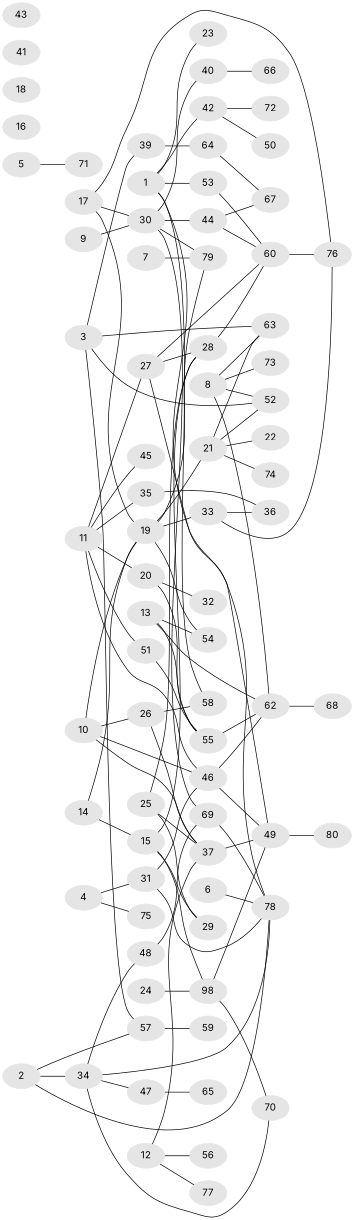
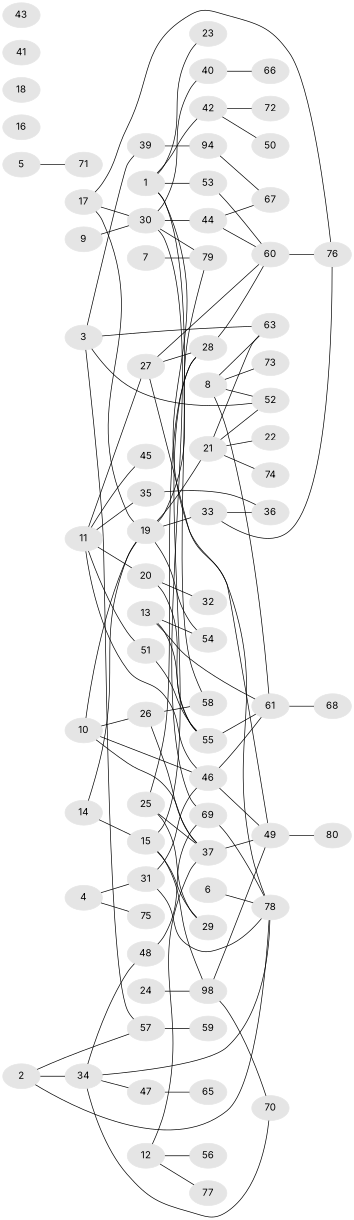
node "64": label "64" -> "94"
node "62": label "62" -> "61"
